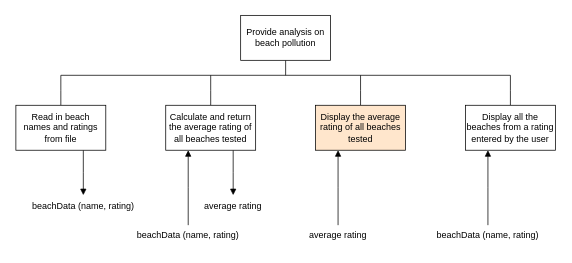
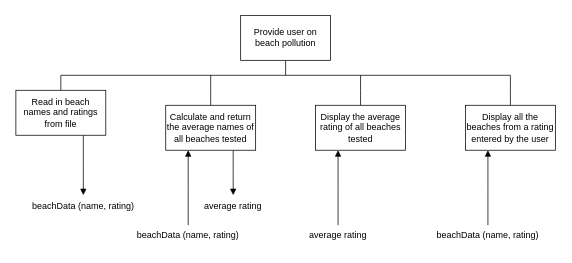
node "Provide analysis on beach pollution": label "Provide analysis on beach pollution" -> "Provide user on beach pollution"
node "Read in beach names and ratings from file": moved (60, 128) -> (60, 113)
node "Calculate and return the average rating of all beaches tested": label "Calculate and return the average rating of all beaches tested" -> "Calculate and return the average names of all beaches tested"
node "Display the average rating of all beaches tested": fillcolor #ffe6cc -> #ffffff
